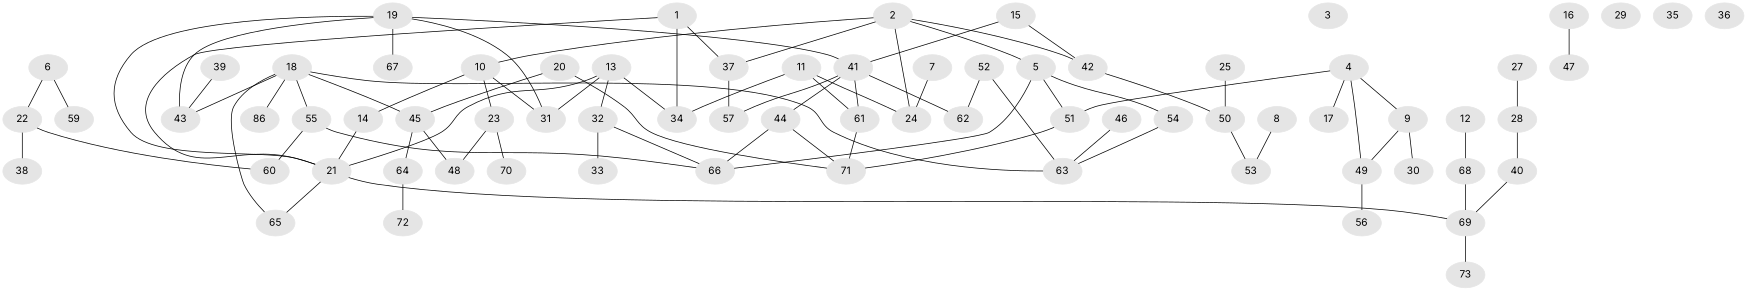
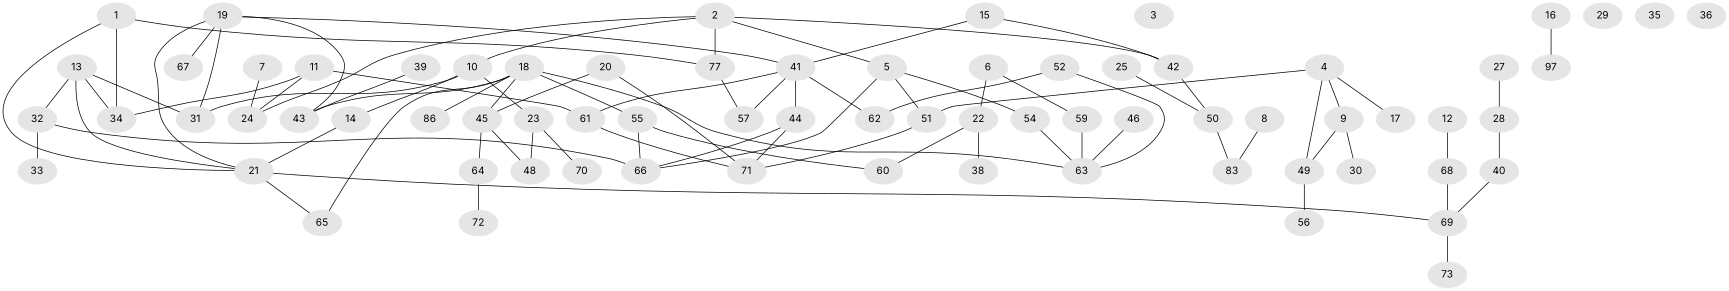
node "37": label "37" -> "77"
node "47": label "47" -> "97"
edge "59" -- "63": added
node "53": label "53" -> "83"
